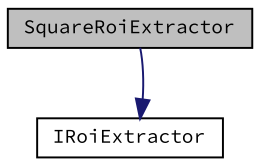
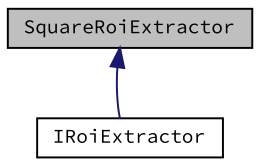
edge "SquareRoiExtractor" -> "IRoiExtractor": reversed
